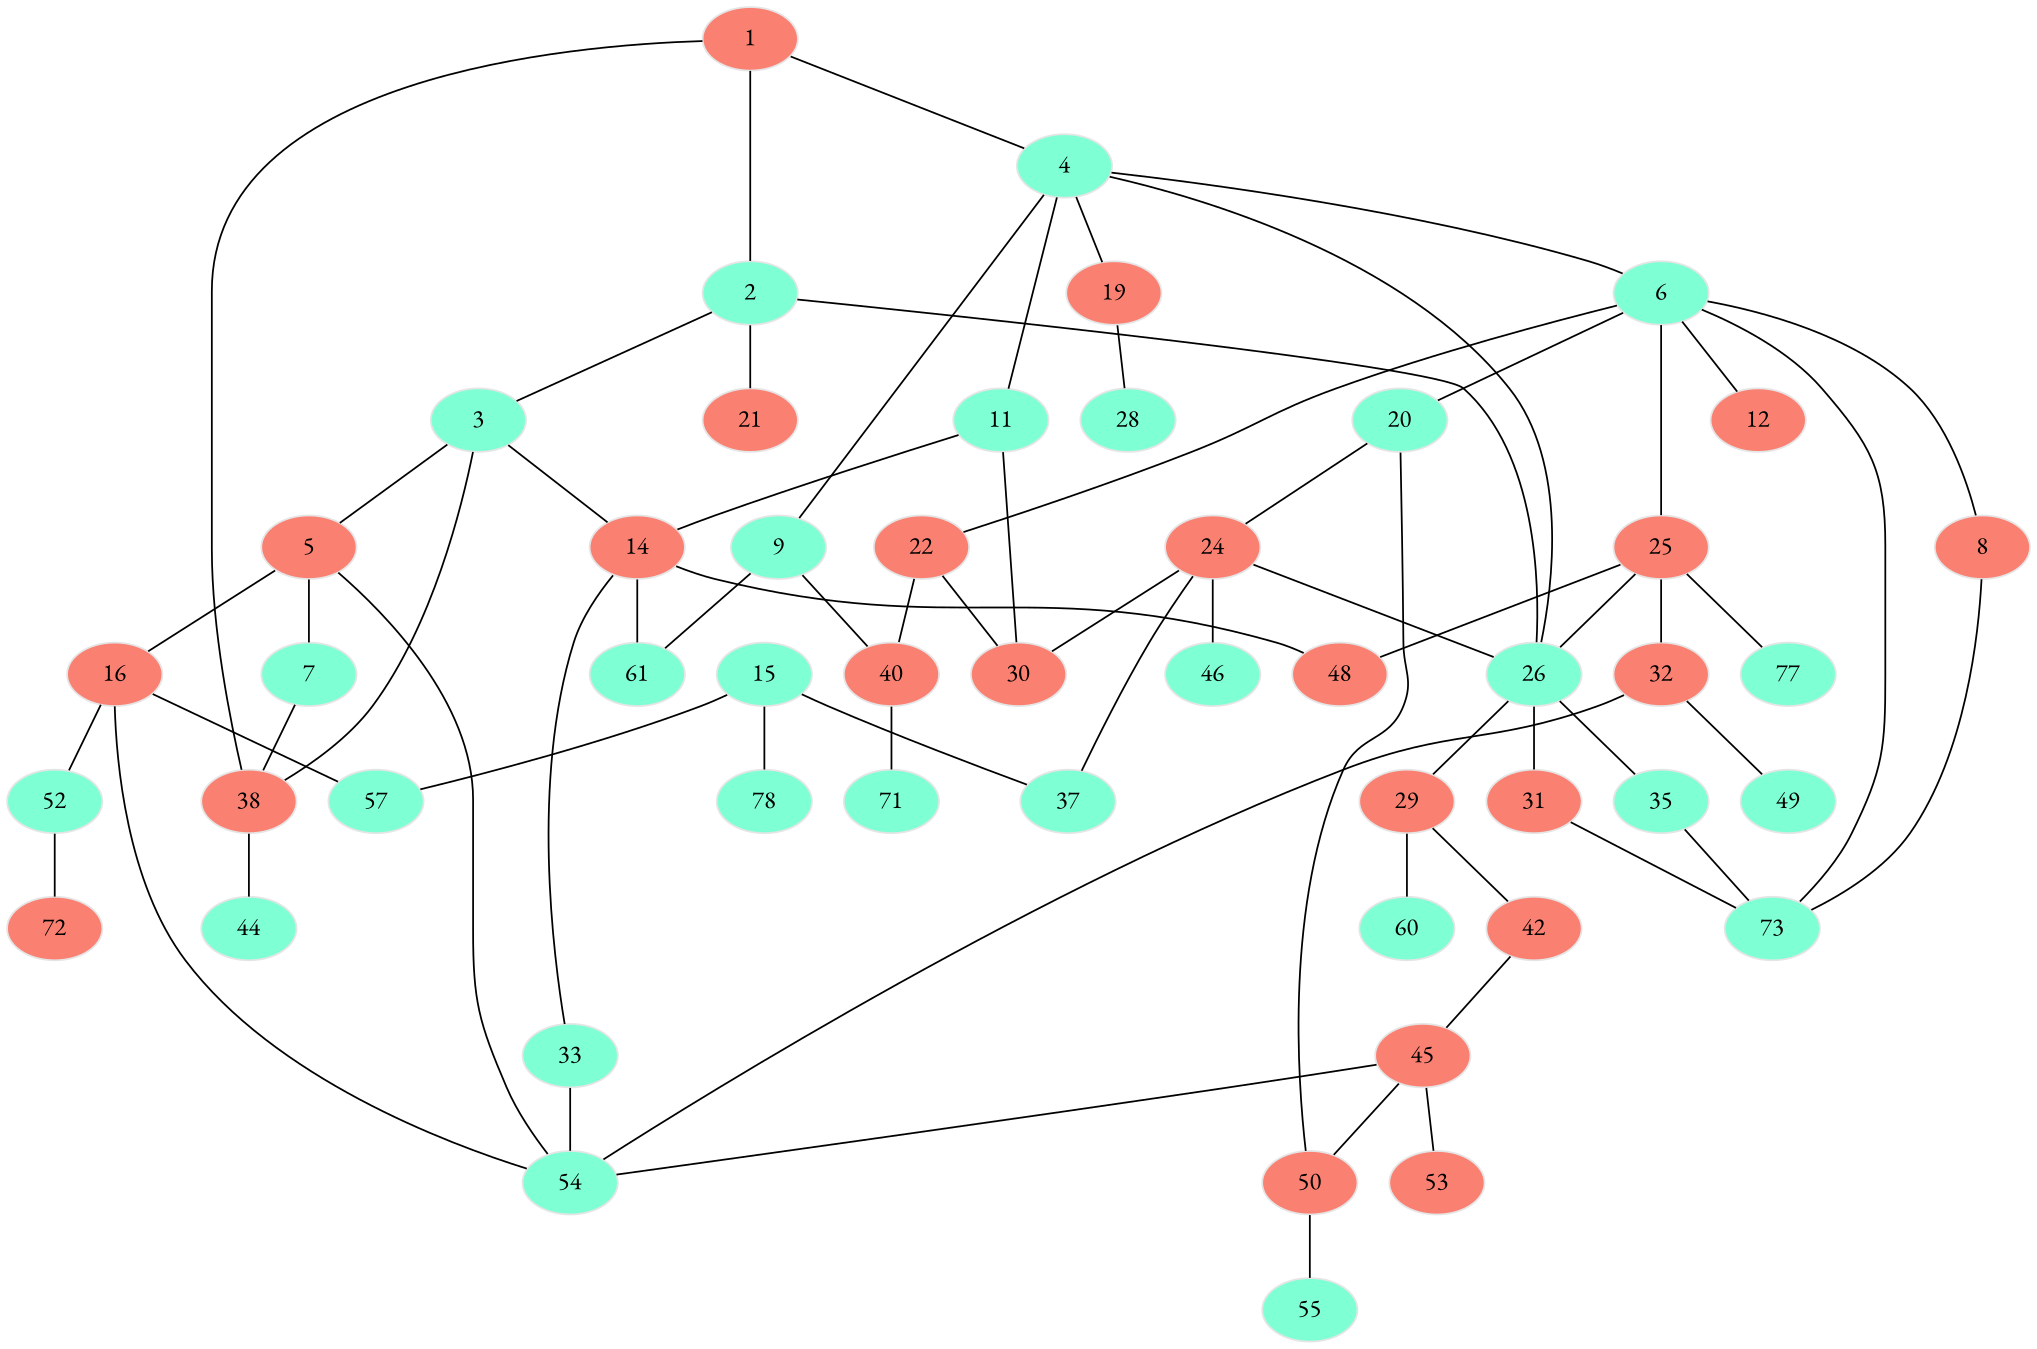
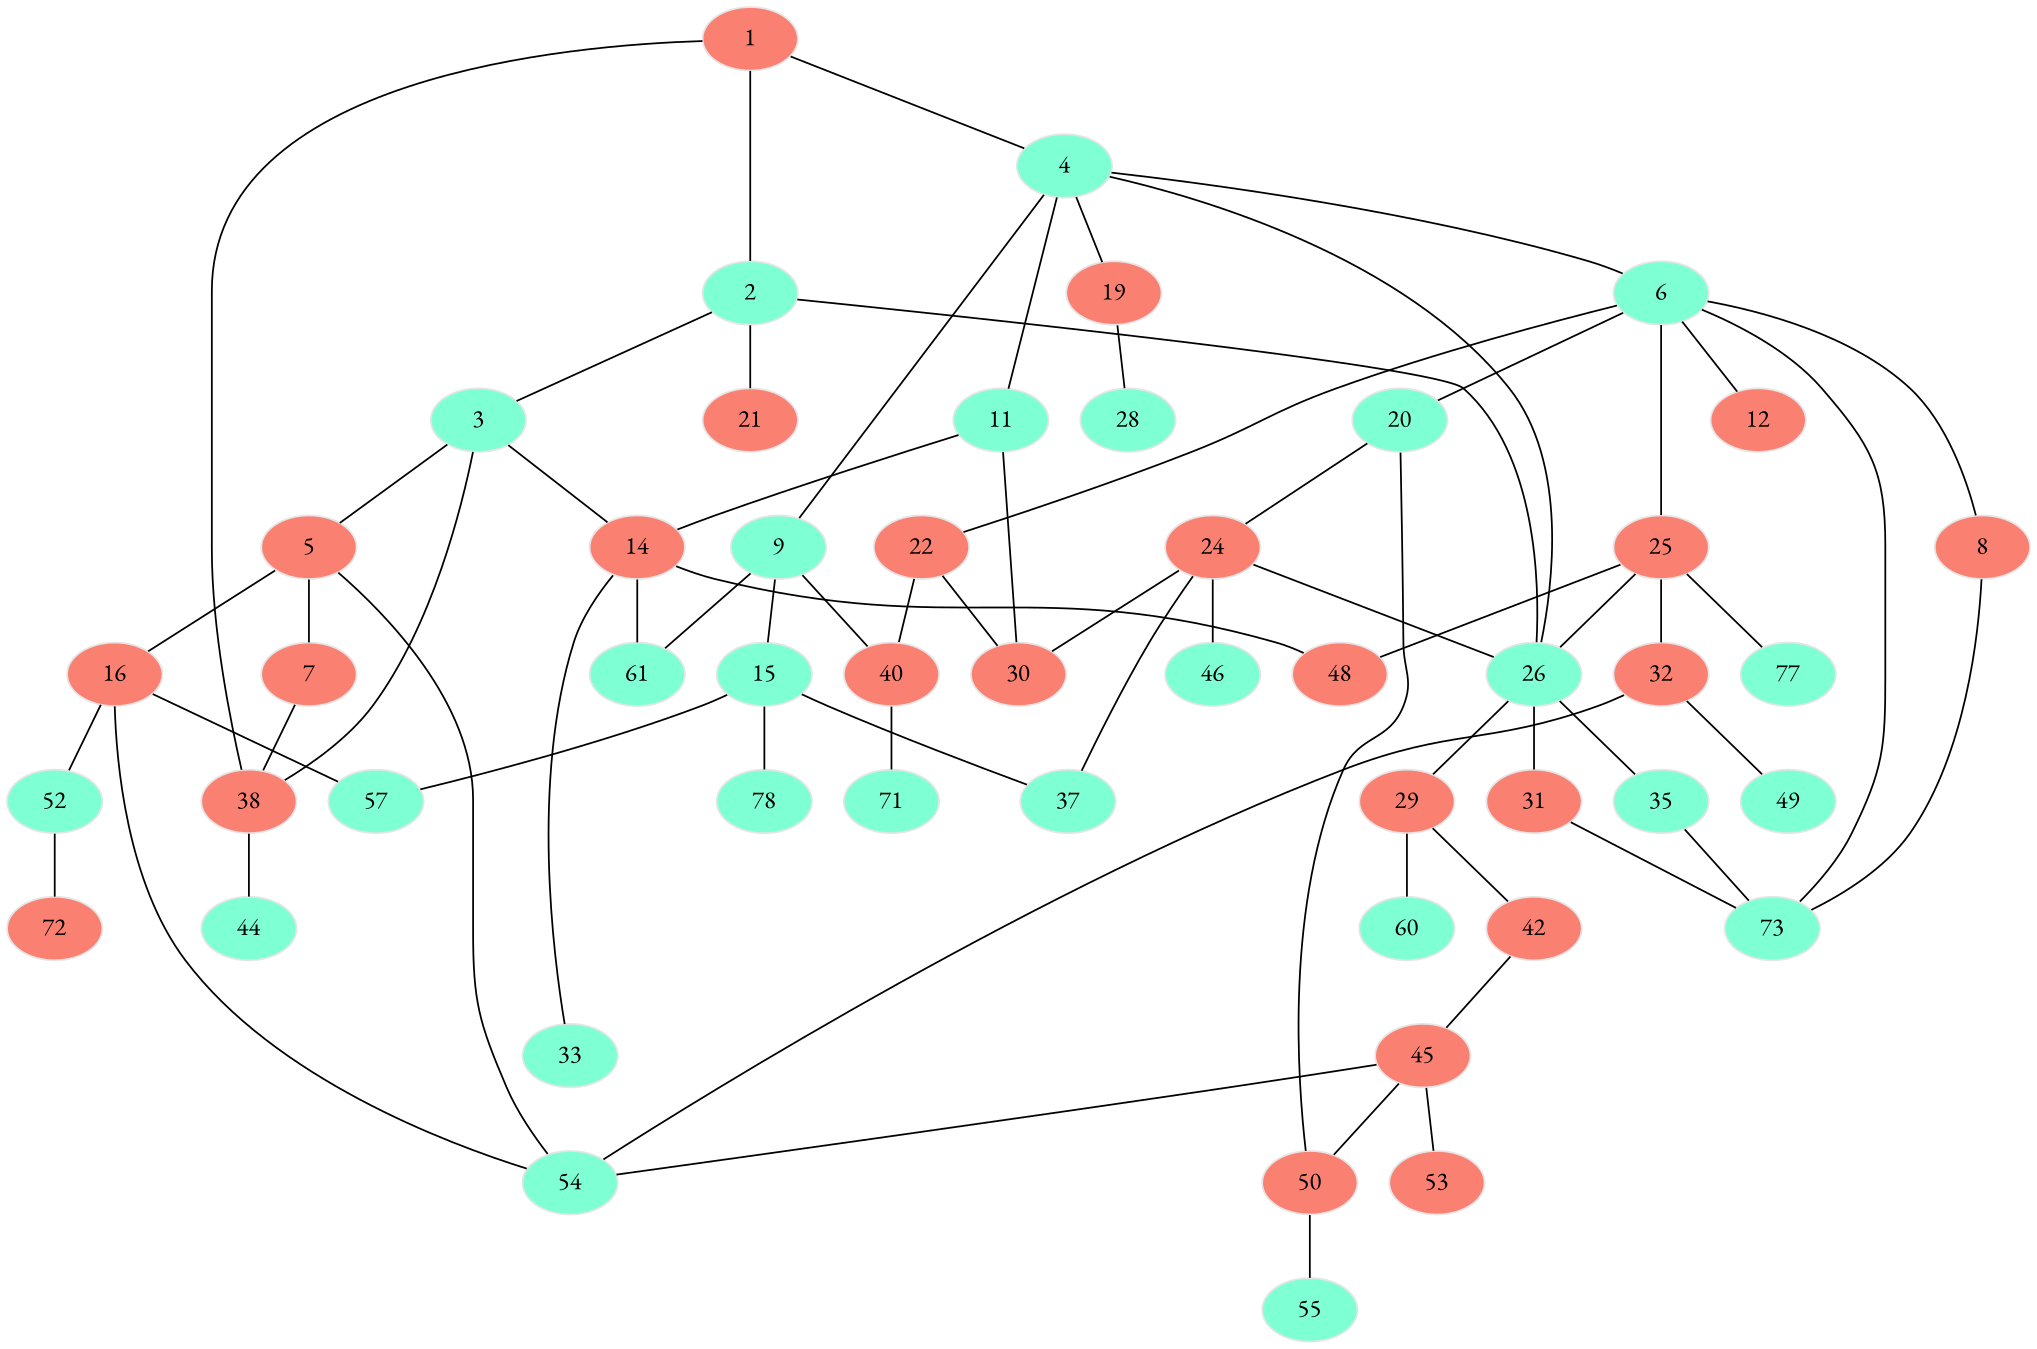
edge "9" -- "15": added
node "7": fillcolor aquamarine -> salmon
edge "33" -- "54": removed
